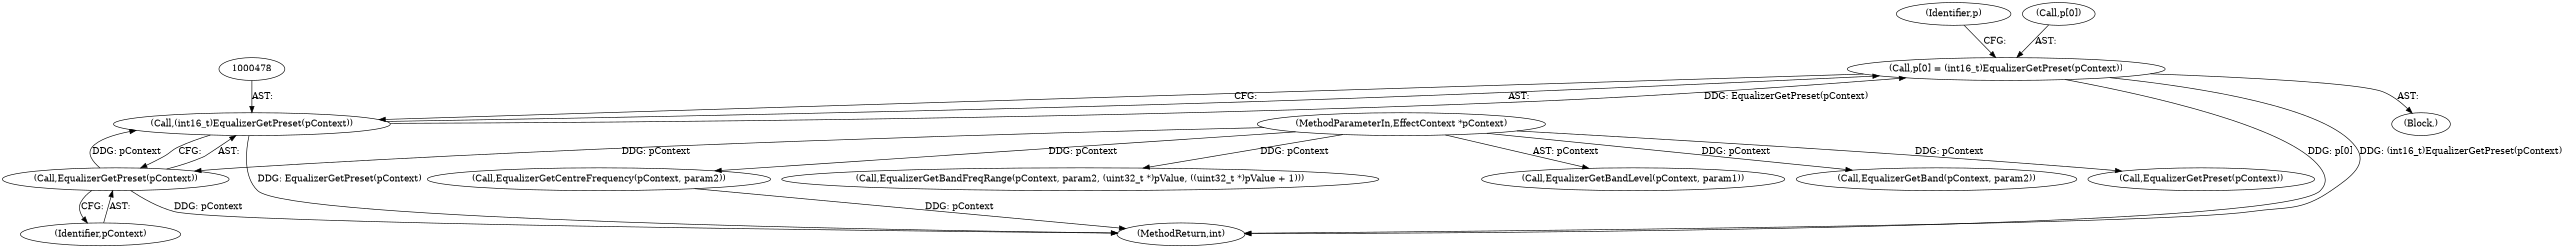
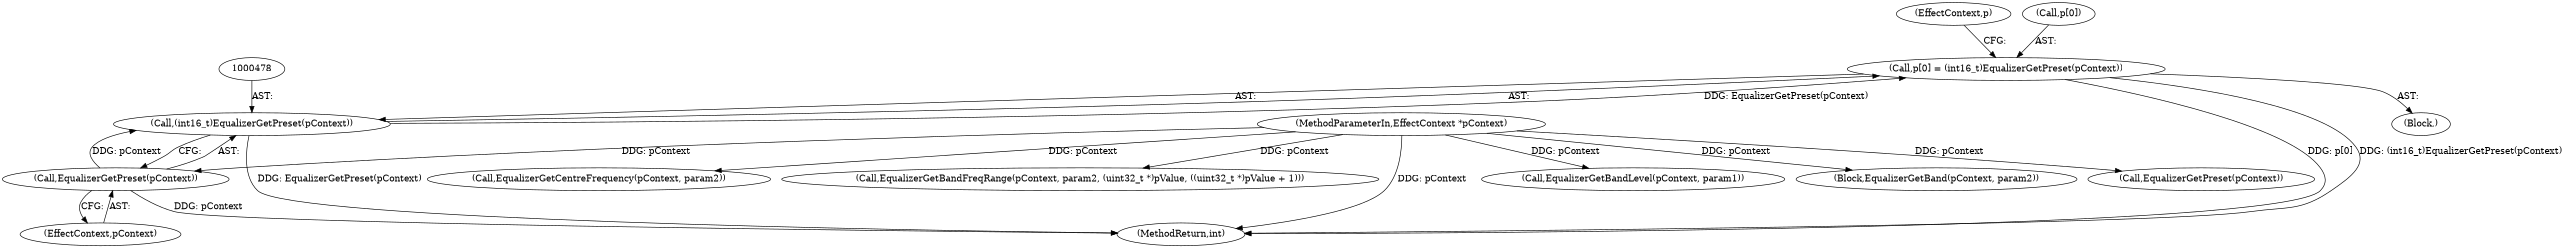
node "(Identifier,p)": label "(Identifier,p)" -> "(EffectContext,p)"
edge "(Call,p[0] = (int16_t)EqualizerGetPreset(pContext))" -> "(Call,(int16_t)EqualizerGetPreset(pContext))": label "CFG: " -> "AST: "
edge "(MethodParameterIn,EffectContext *pContext)" -> "(Call,EqualizerGetBandLevel(pContext, param1))": label "AST: pContext" -> "DDG: pContext"
node "(Call,EqualizerGetBand(pContext, param2))": label "(Call,EqualizerGetBand(pContext, param2))" -> "(Block,EqualizerGetBand(pContext, param2))"
edge "(Call,EqualizerGetCentreFrequency(pContext, param2))" -> "(MethodReturn,int)": now "(MethodParameterIn,EffectContext *pContext)" -> "(MethodReturn,int)"
node "(Identifier,pContext)": label "(Identifier,pContext)" -> "(EffectContext,pContext)"
